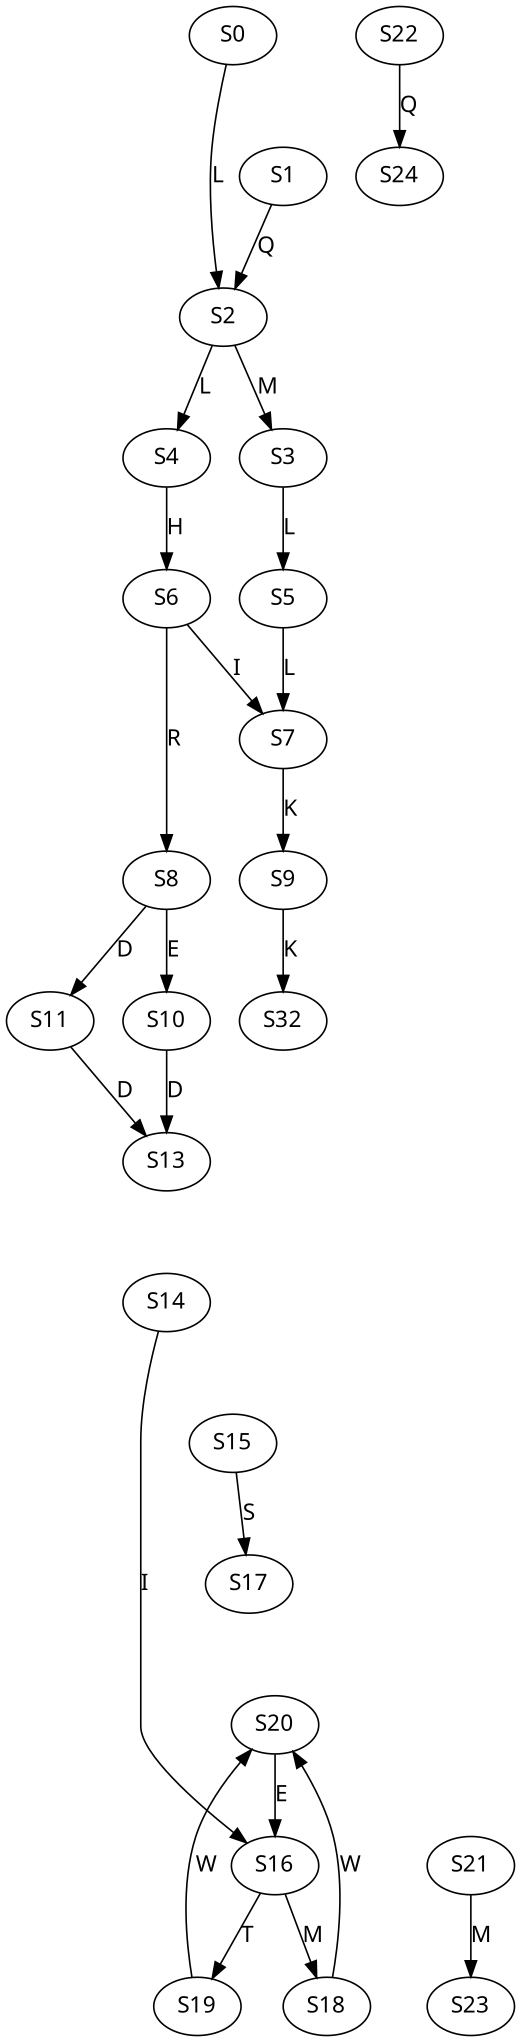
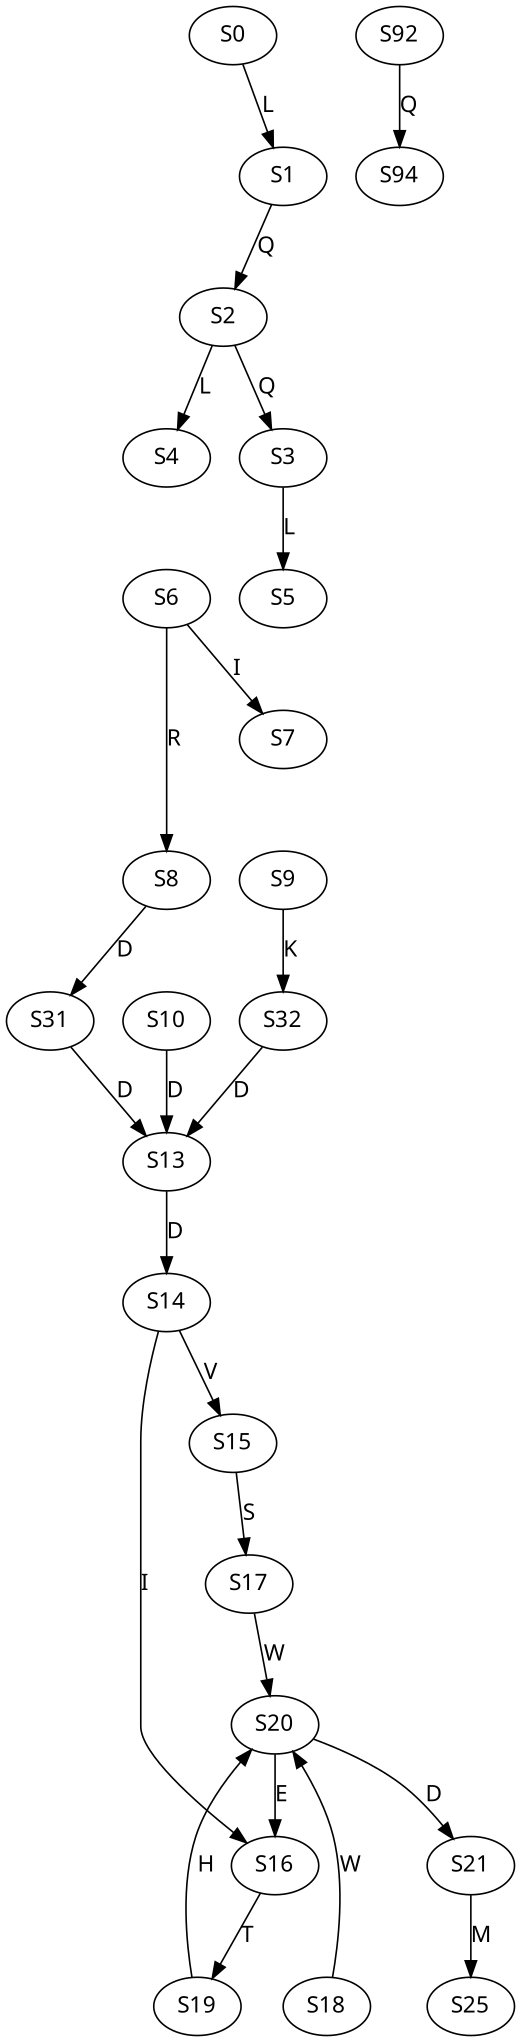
node "S22": label "S22" -> "S92"
edge "S0" -> "S2": now "S0" -> "S1"
node "S24": label "S24" -> "S94"
edge "S2" -> "S3": label "M" -> "Q"
edge "S4" -> "S6": removed, label "H"
edge "S5" -> "S7": removed, label "L"
edge "S7" -> "S9": removed, label "K"
edge "S8" -> "S10": removed, label "E"
node "S11": label "S11" -> "S31"
edge "S32" -> "S13": added, label "D"
edge "S13" -> "S14": added, label "D"
edge "S14" -> "S15": added, label "V"
edge "S17" -> "S20": added, label "W"
edge "S20" -> "S21": added, label "D"
edge "S19" -> "S20": label "W" -> "H"
edge "S16" -> "S18": removed, label "M"
node "S23": label "S23" -> "S25"
